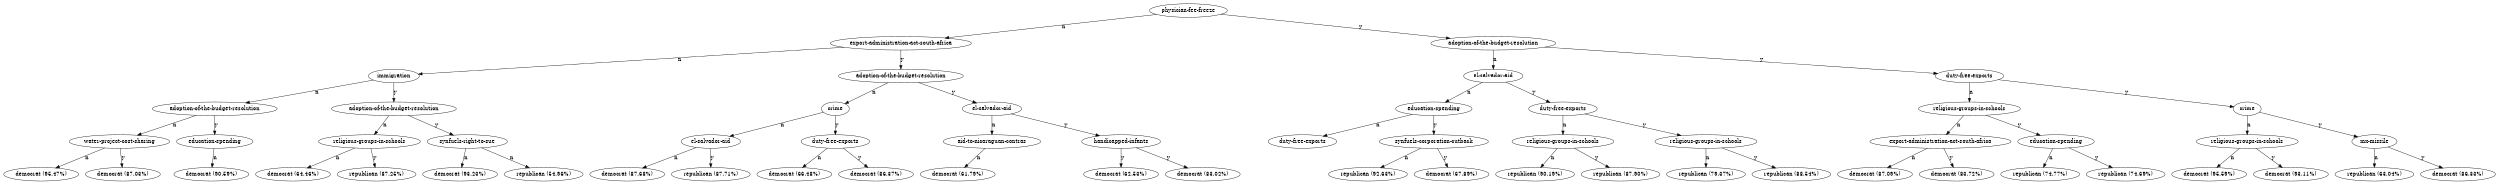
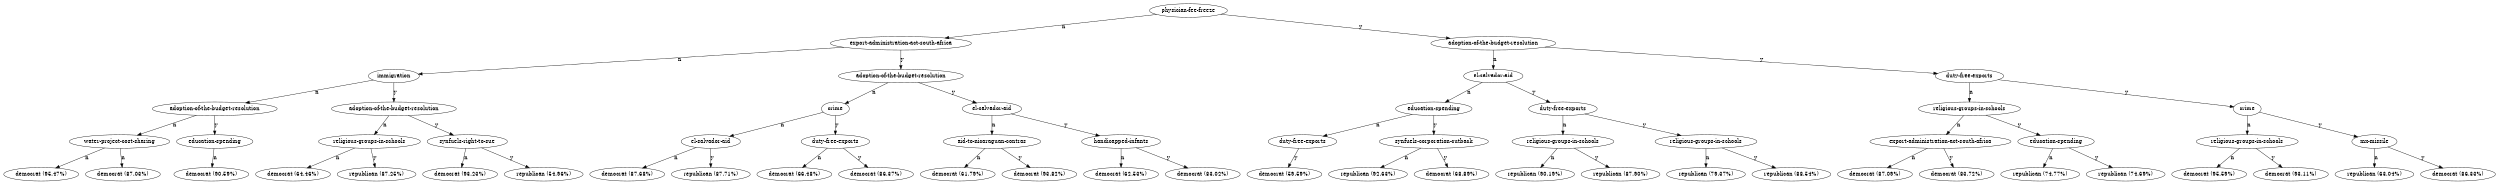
edge "water-project-cost-sharing" -> "democrat (87.03%)": label "y" -> "n"
edge "synfuels-right-to-sue" -> "republican (54.96%)": label "n" -> "y"
edge "handicapped-infants" -> "democrat (62.53%)": label "y" -> "n"
node "democrat (93.82%)": added
node "democrat (59.59%)": added
node "democrat (67.89%)": label "democrat (67.89%)" -> "democrat (68.89%)"
